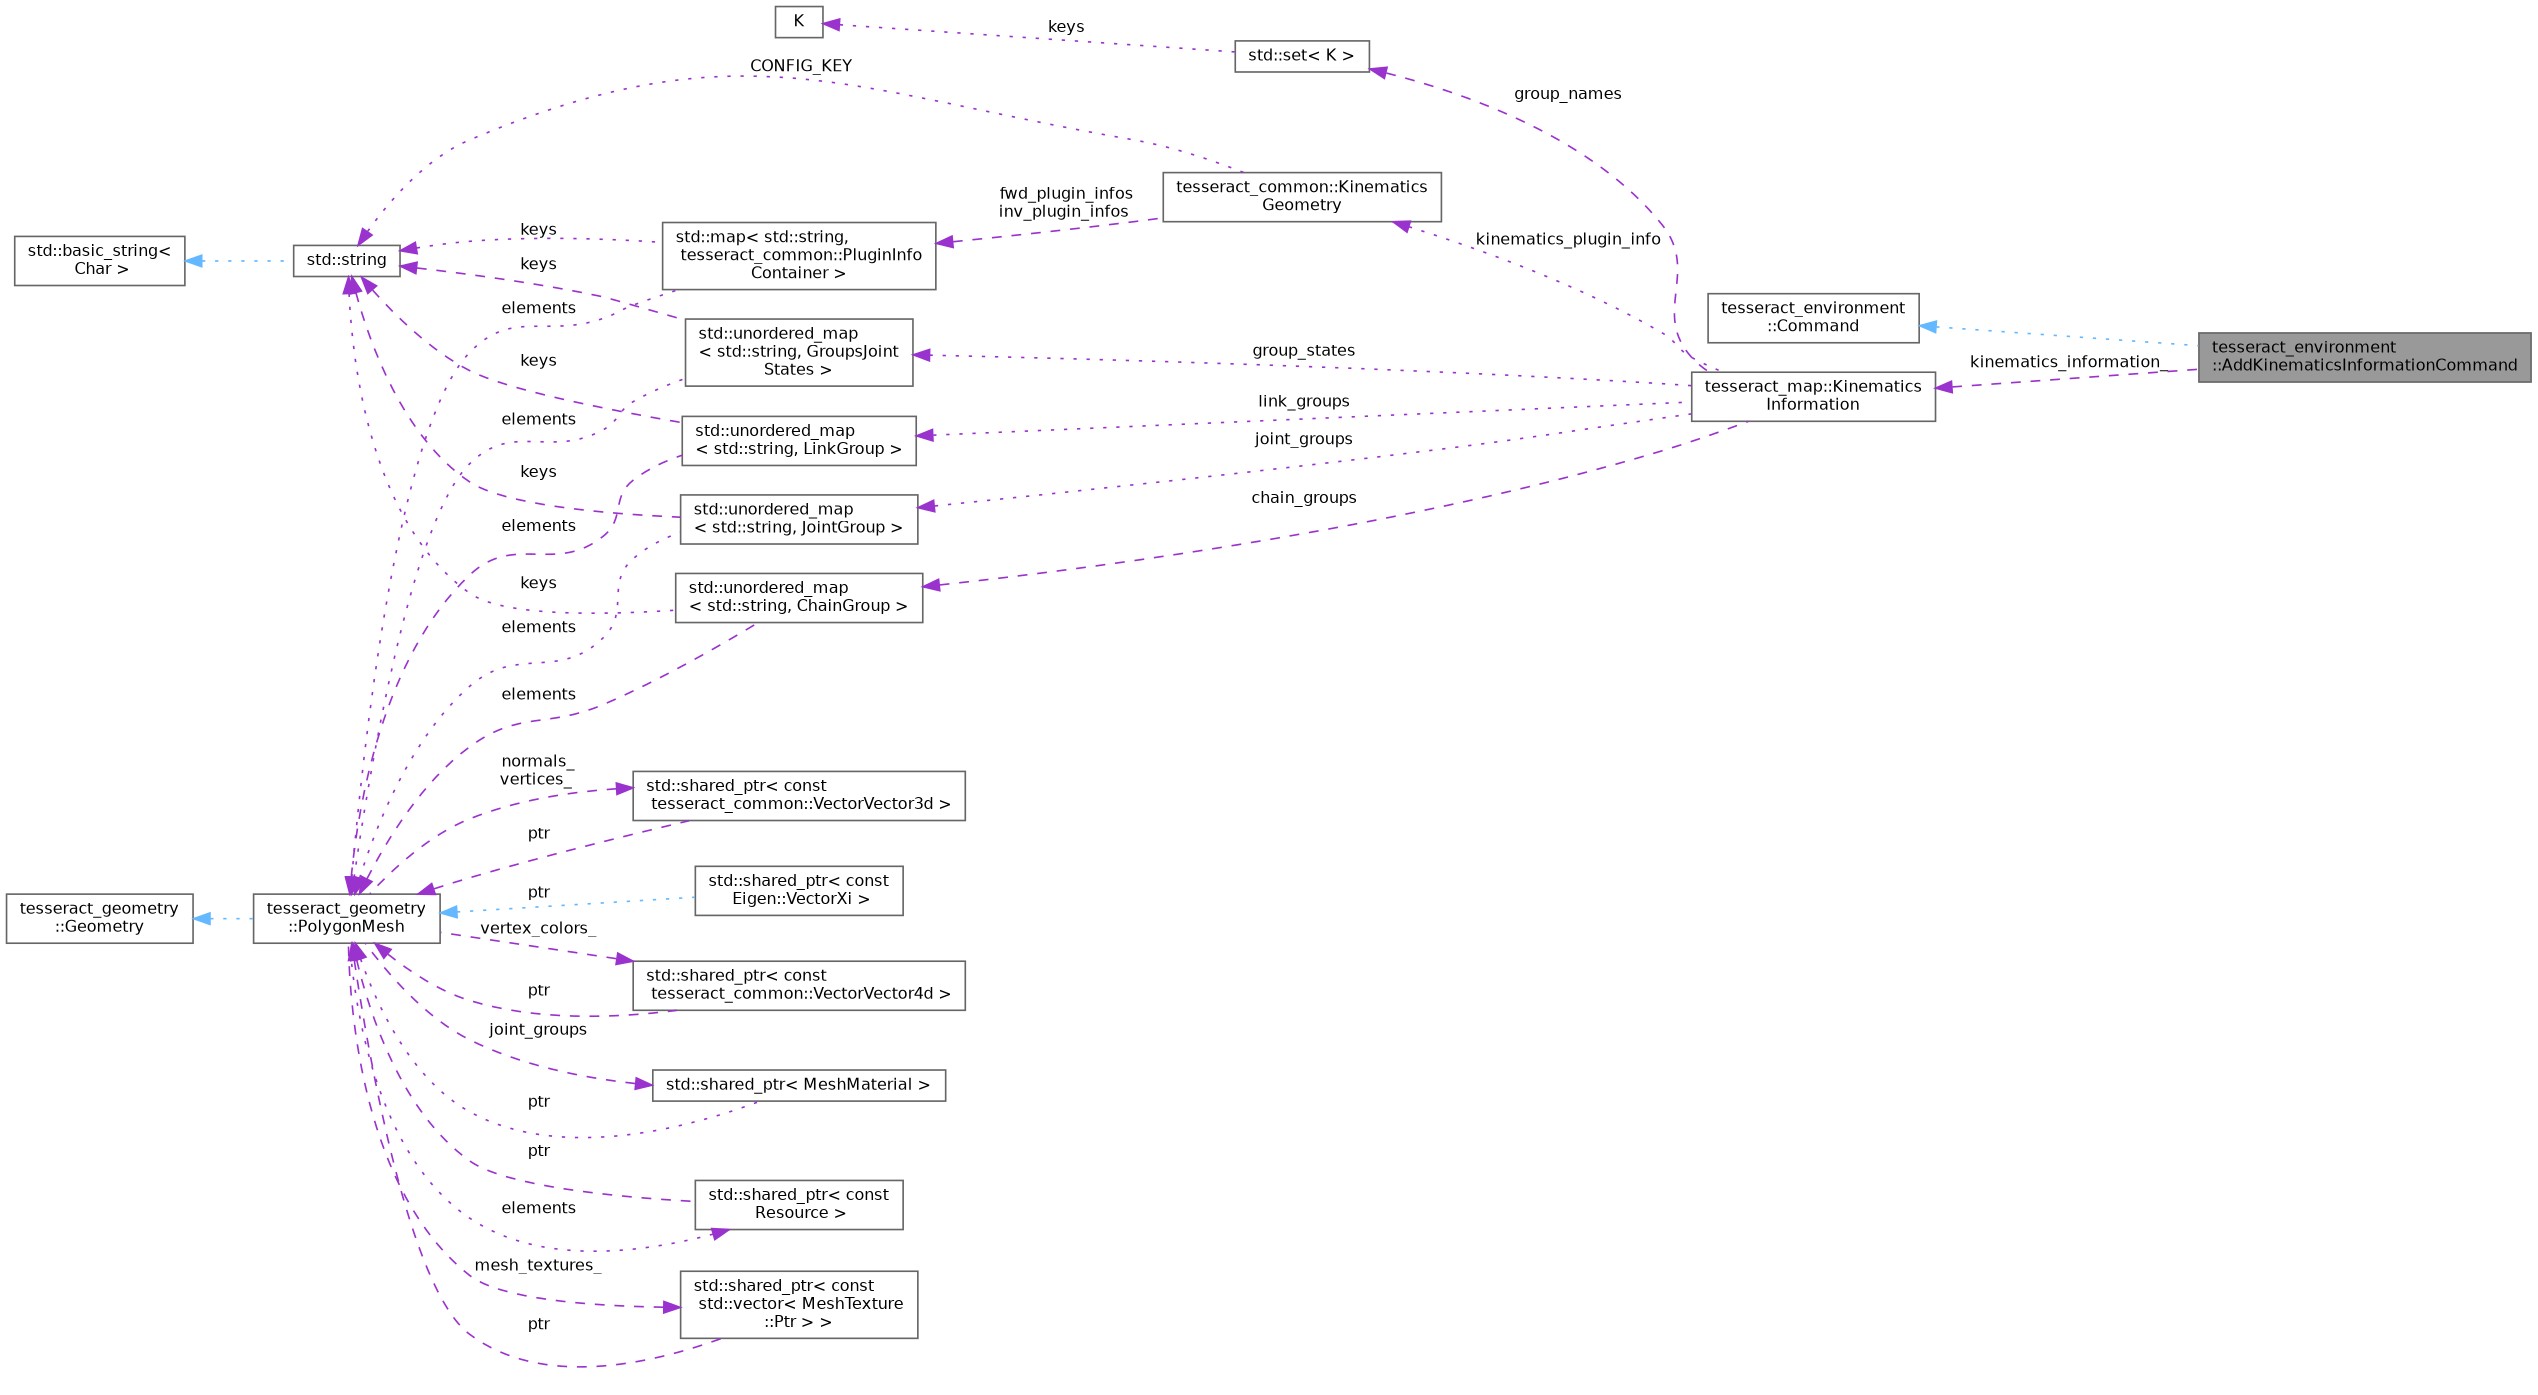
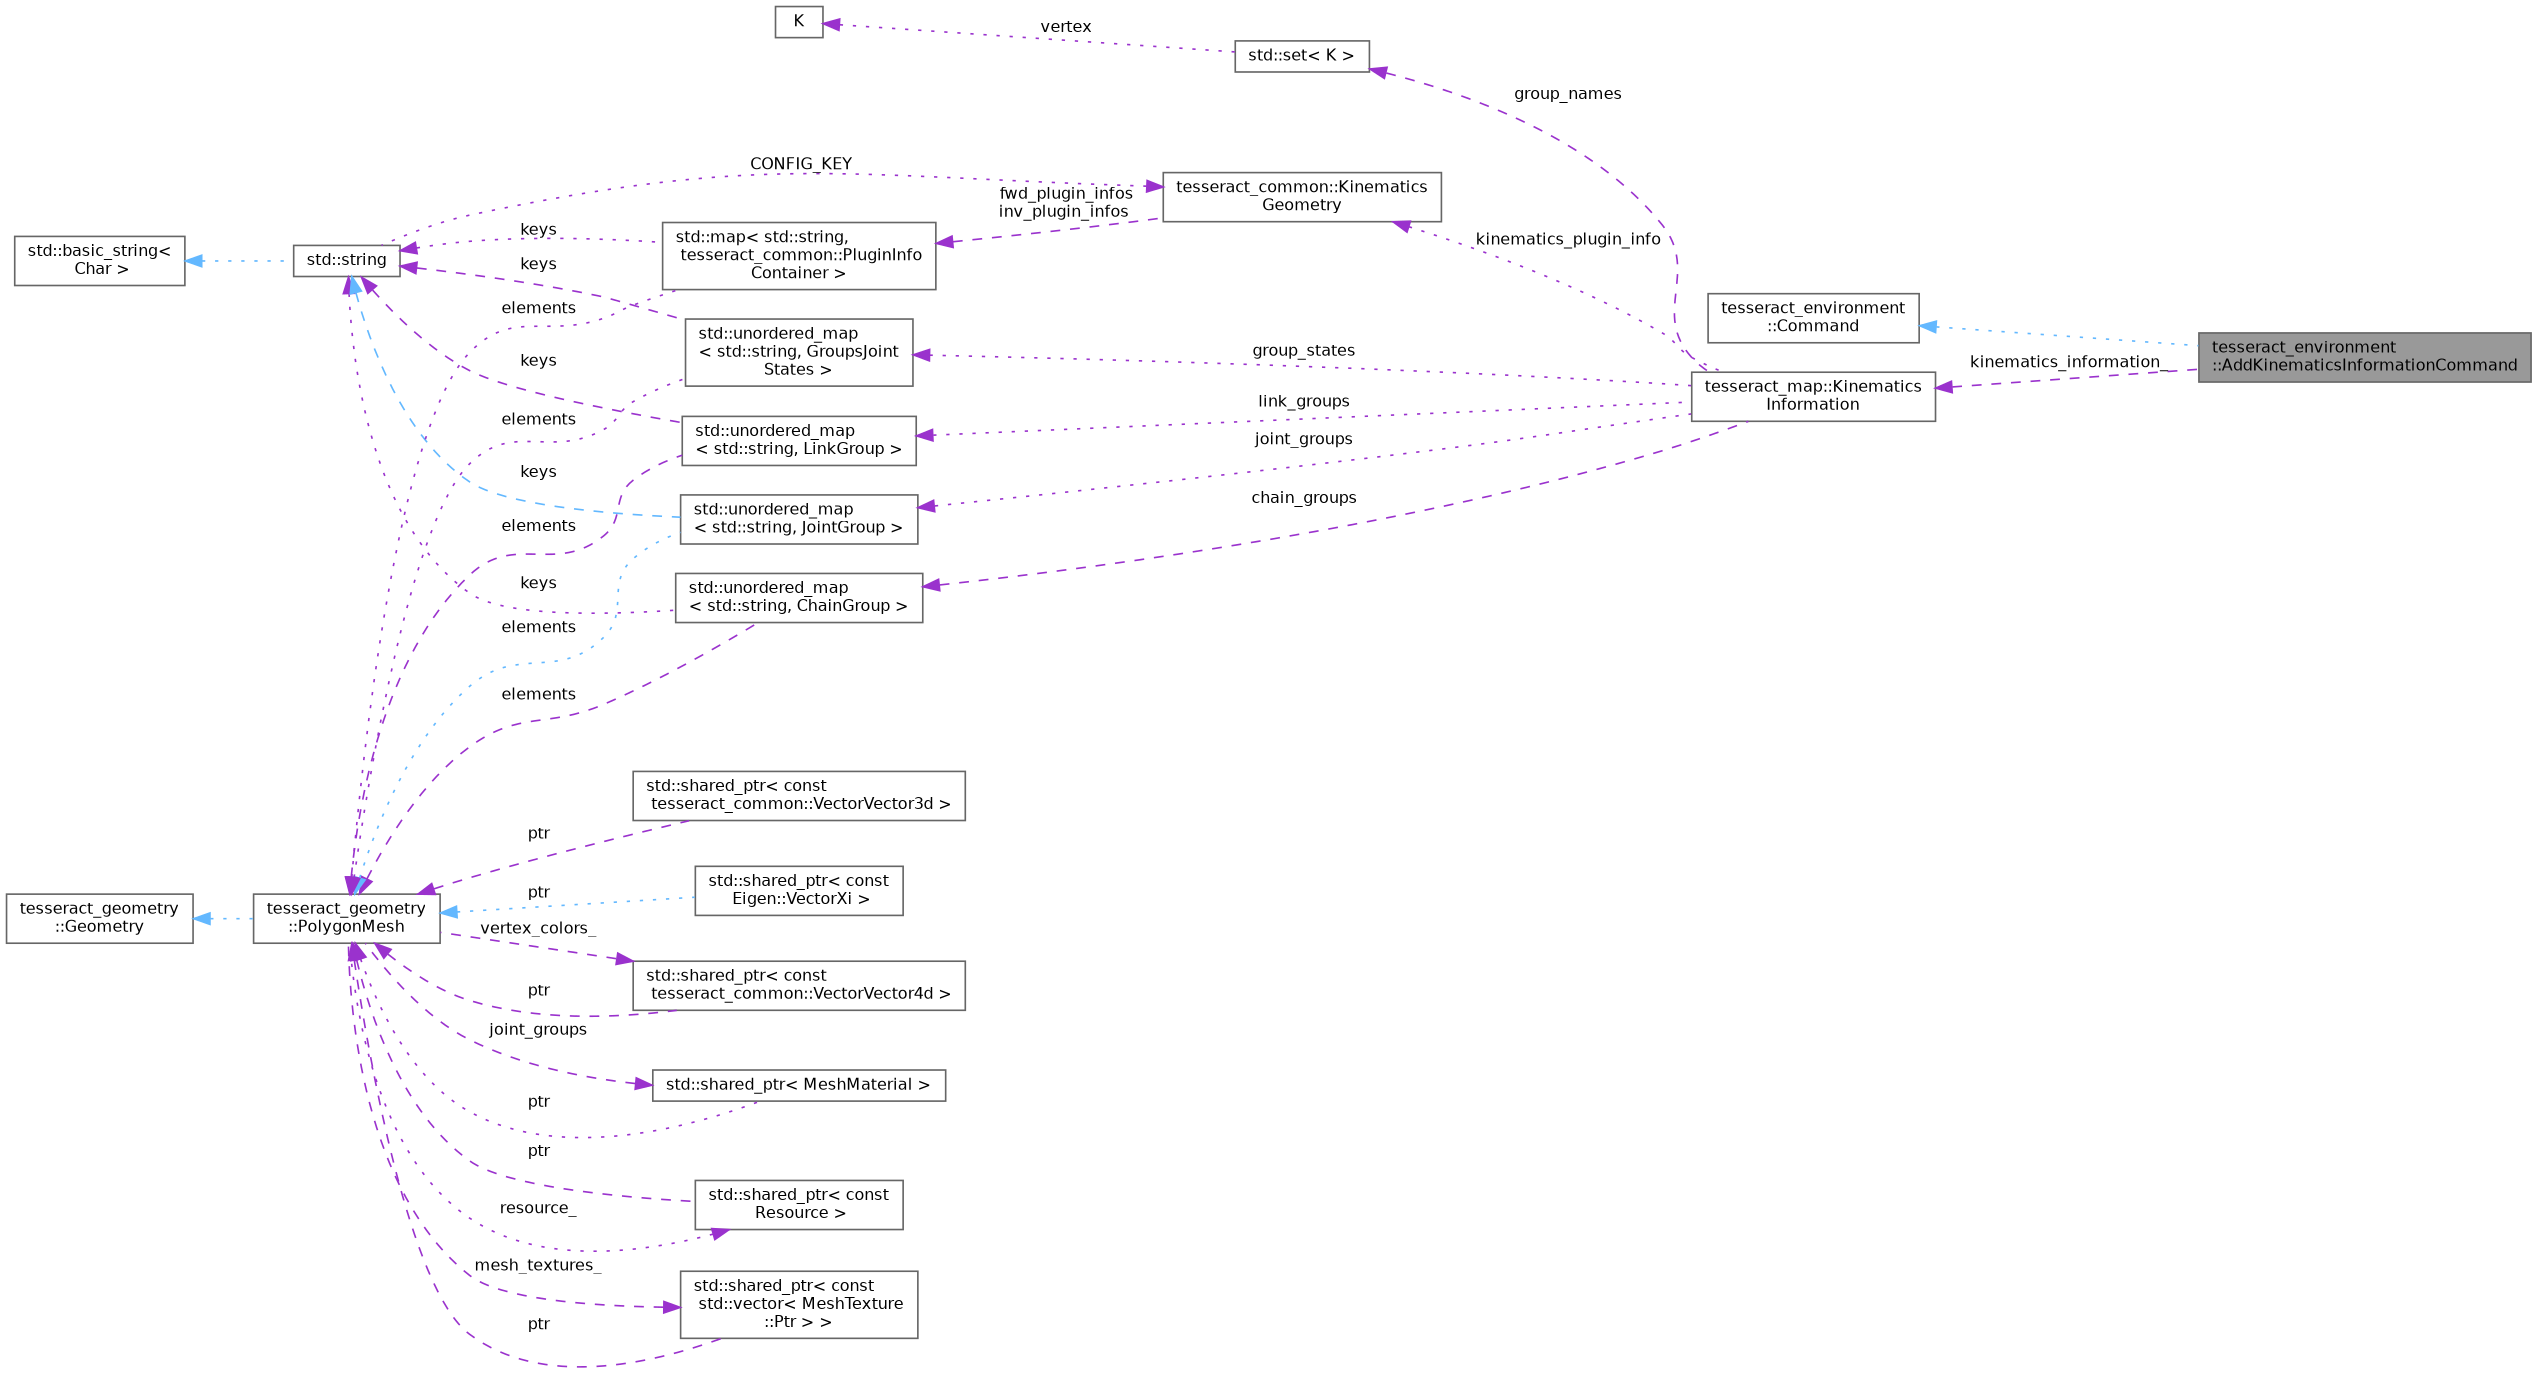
edge "std::set< K >" -> "K": label " keys" -> " vertex"
edge "tesseract_common::Kinematics Geometry" -> "std::string": reversed
edge "std::unordered_map < std::string, JointGroup >" -> "std::string": color darkorchid3 -> steelblue1
edge "std::unordered_map < std::string, JointGroup >" -> "tesseract_geometry ::PolygonMesh": color darkorchid3 -> steelblue1
edge "tesseract_geometry ::PolygonMesh" -> "std::shared_ptr< const tesseract_common::VectorVector3d >": removed, label "normals_ vertices_"
edge "tesseract_geometry ::PolygonMesh" -> "std::shared_ptr< const Resource >": label " elements" -> " resource_"
